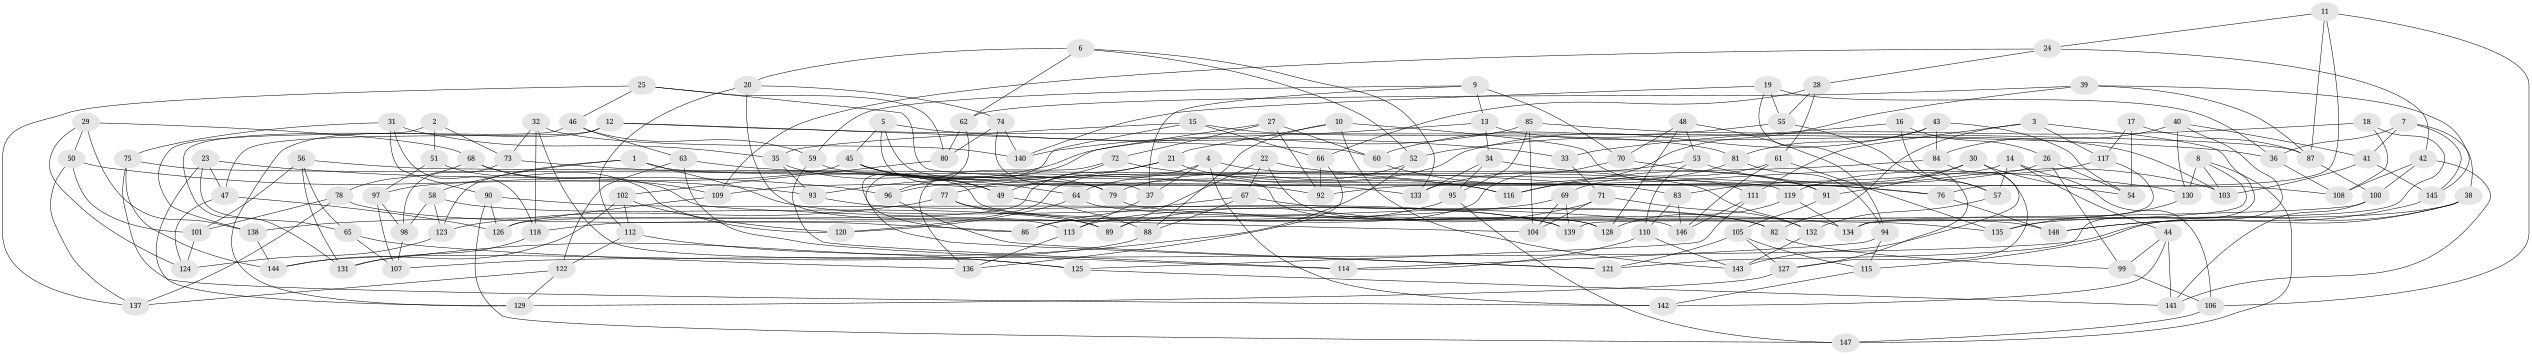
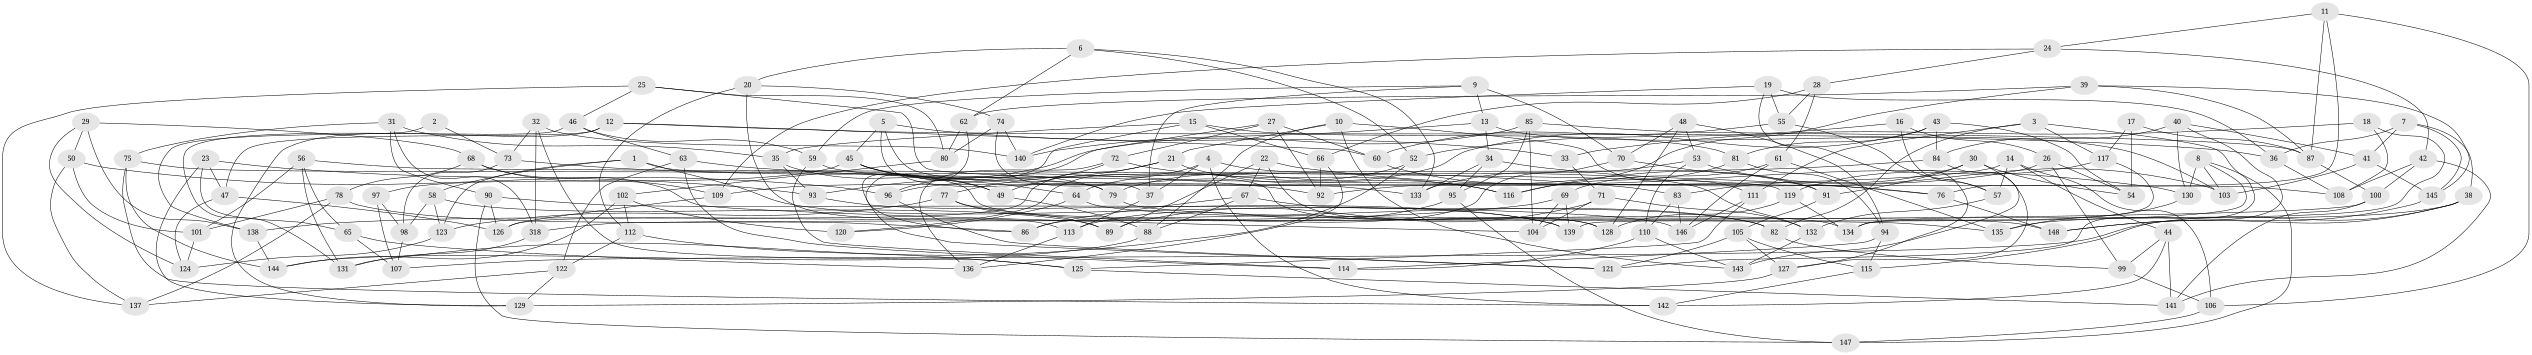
node "51": removed
node "118": label "118" -> "318"
